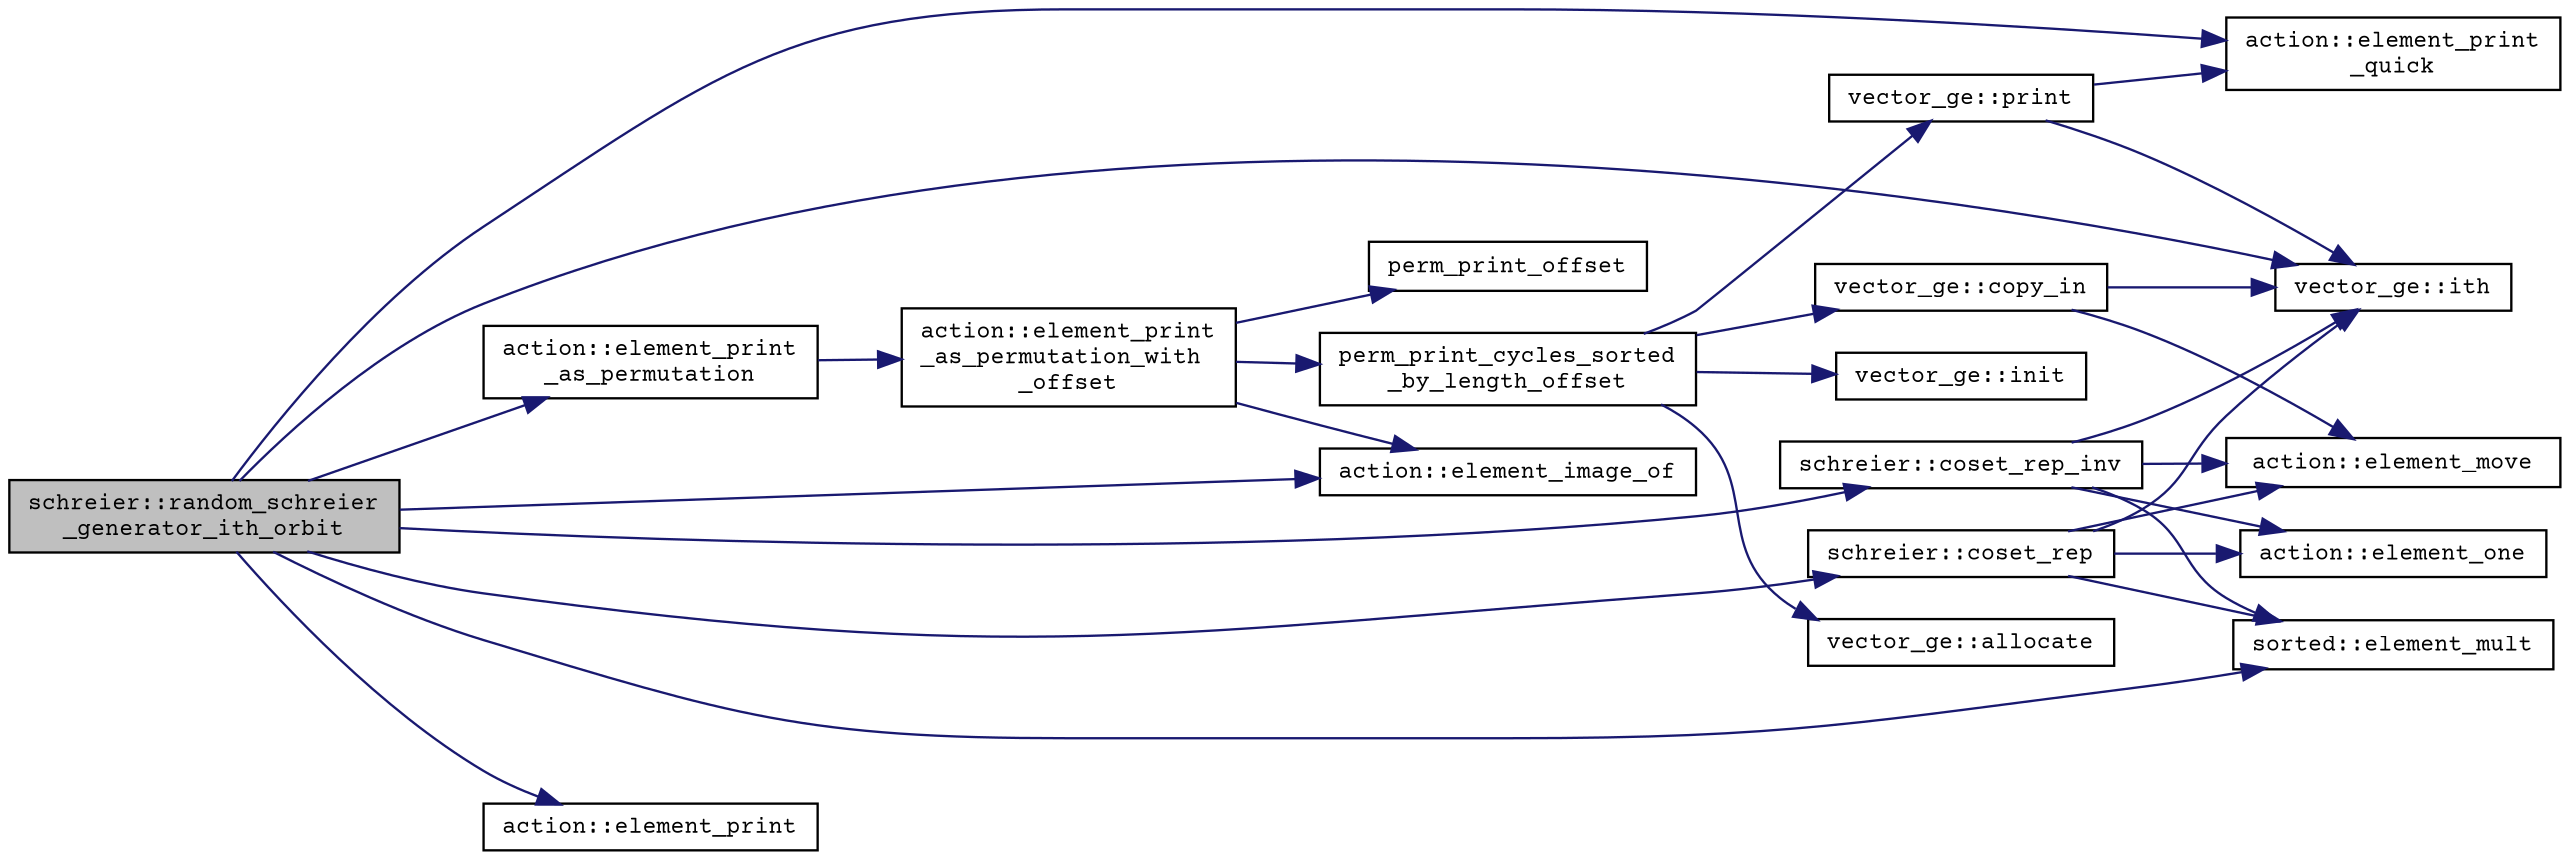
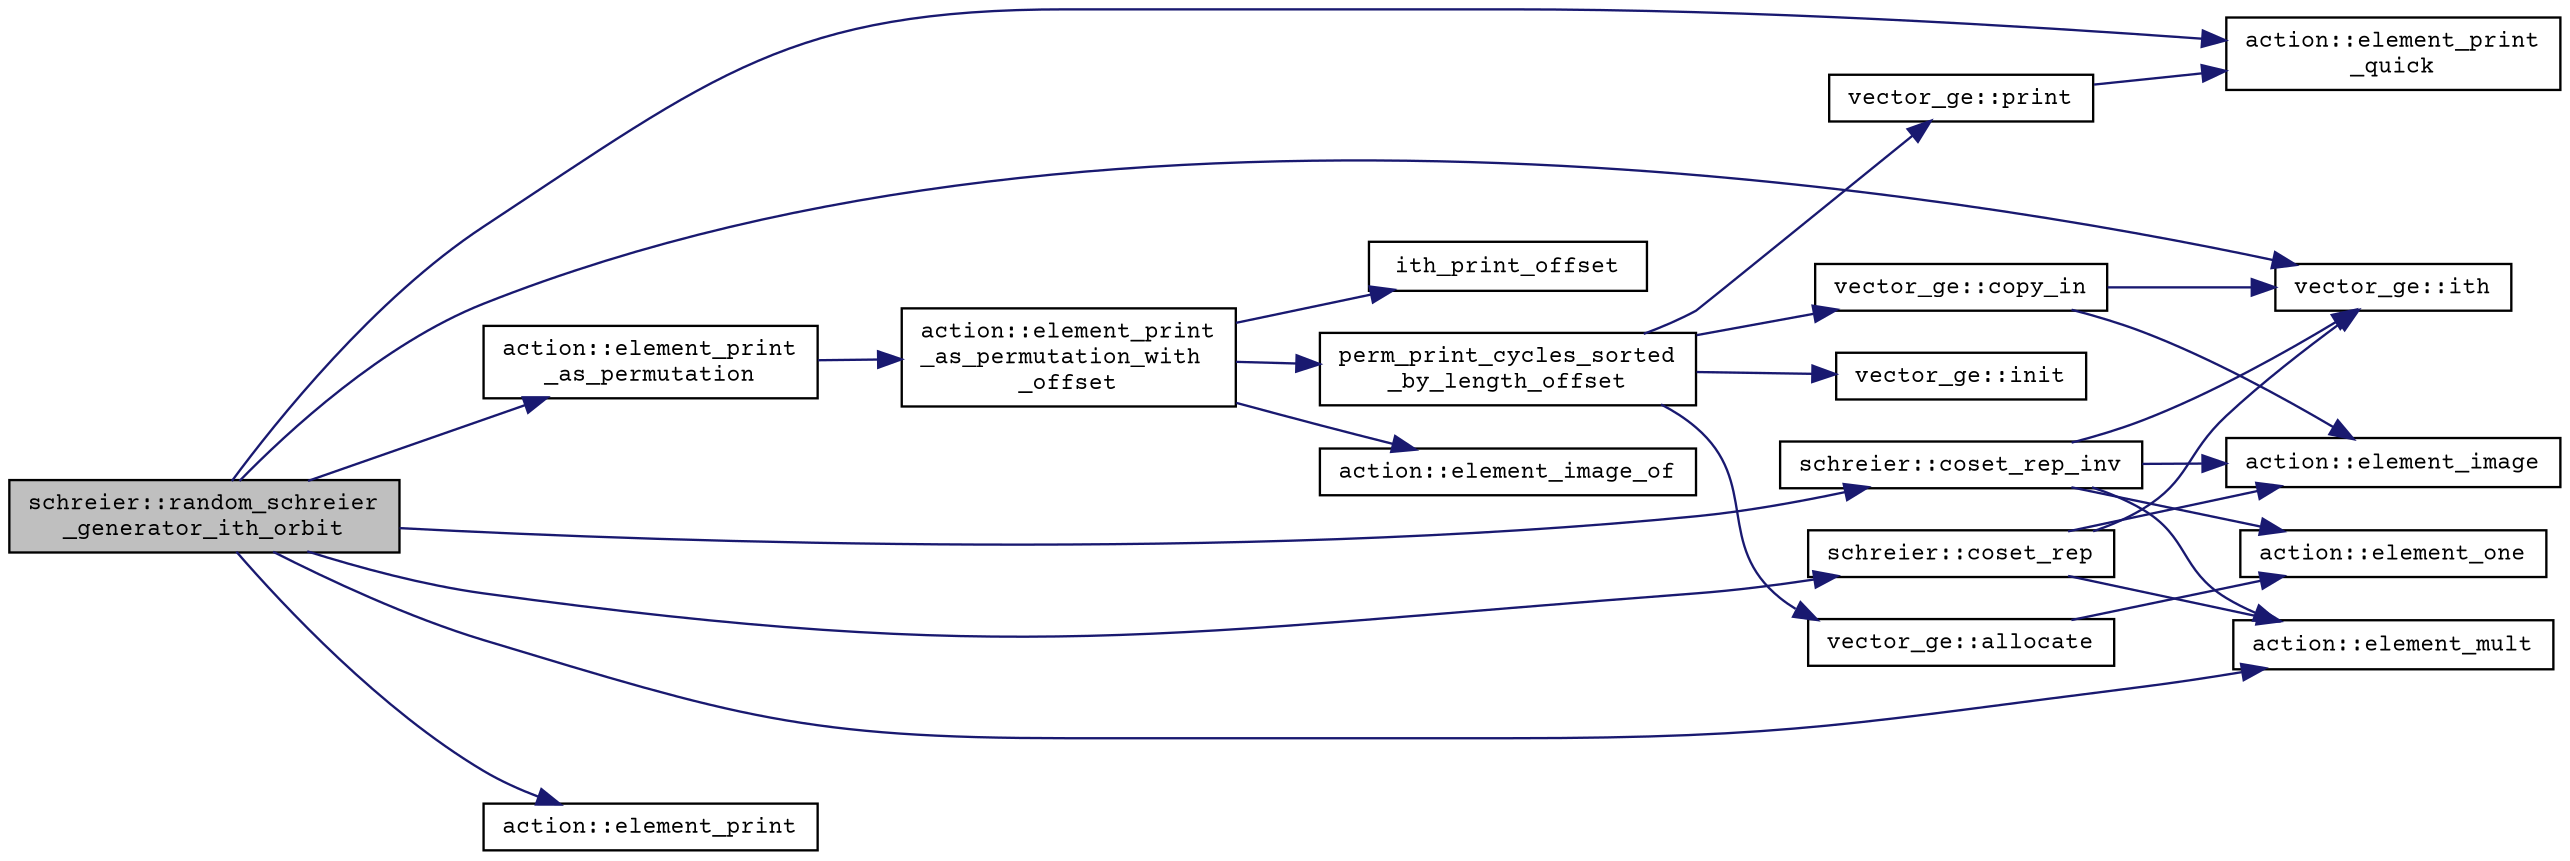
edge "vector_ge::print" -> "vector_ge::ith": removed
node "perm_print_offset": label "perm_print_offset" -> "ith_print_offset"
node "action::element_move": label "action::element_move" -> "action::element_image"
edge "schreier::random_schreier _generator_ith_orbit" -> "action::element_image_of": removed
edge "schreier::coset_rep" -> "action::element_one": now "vector_ge::allocate" -> "action::element_one"
node "sorted::element_mult": label "sorted::element_mult" -> "action::element_mult"
